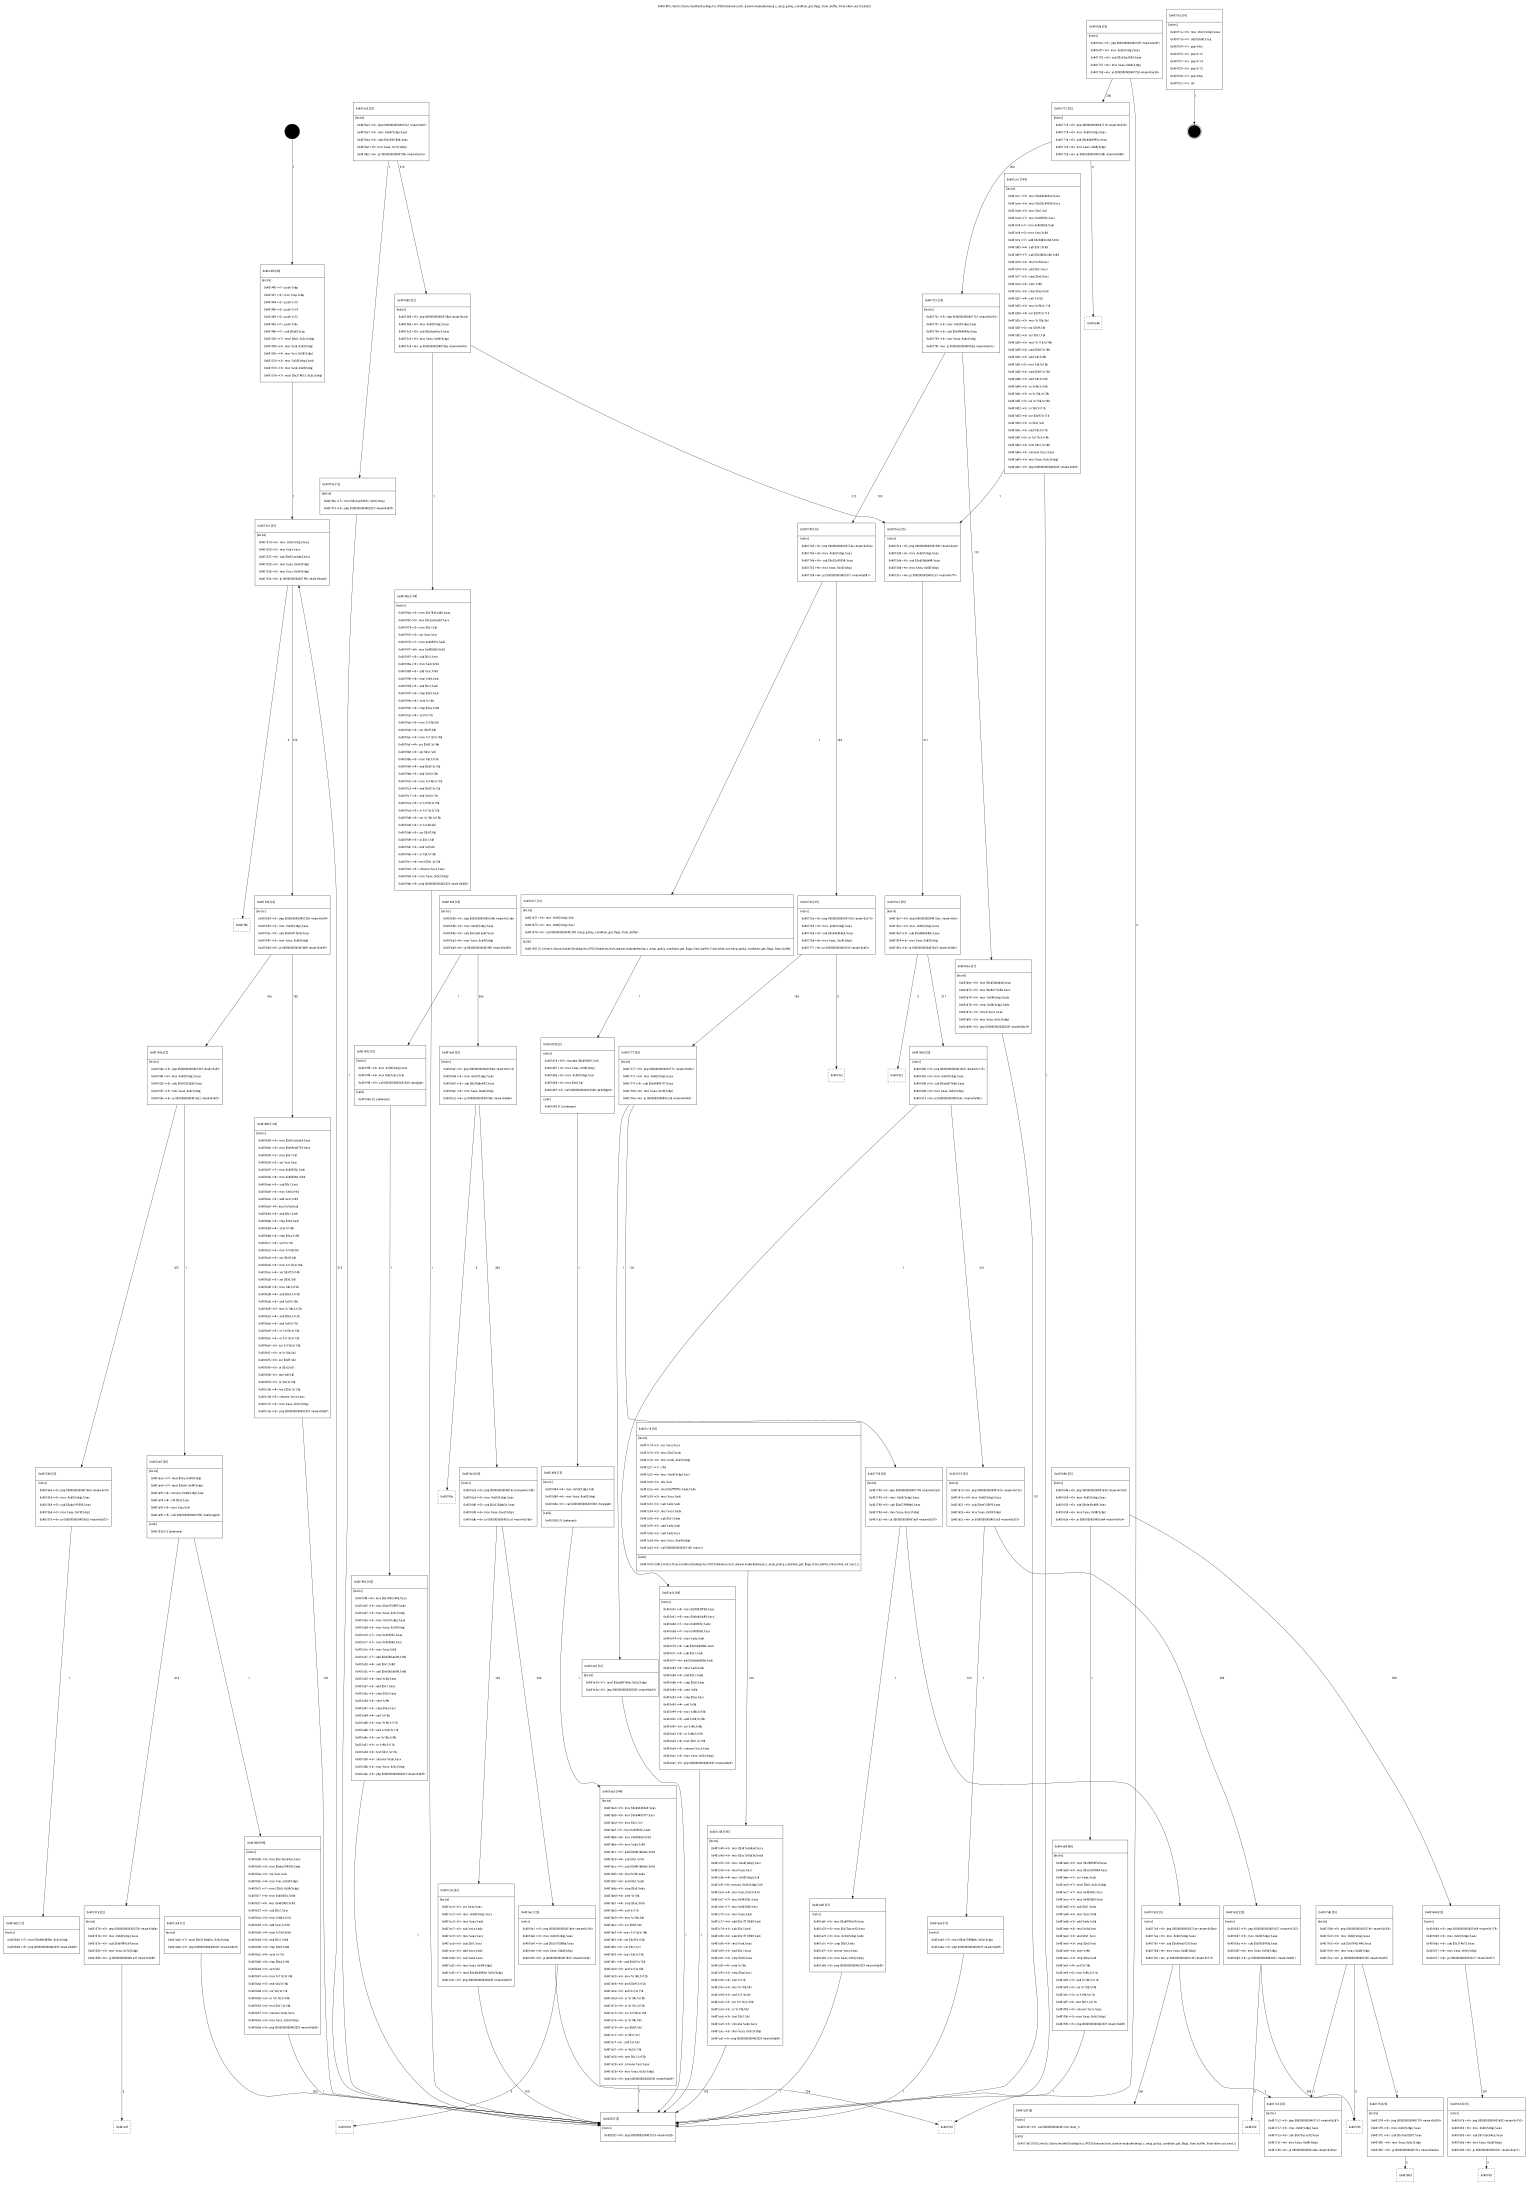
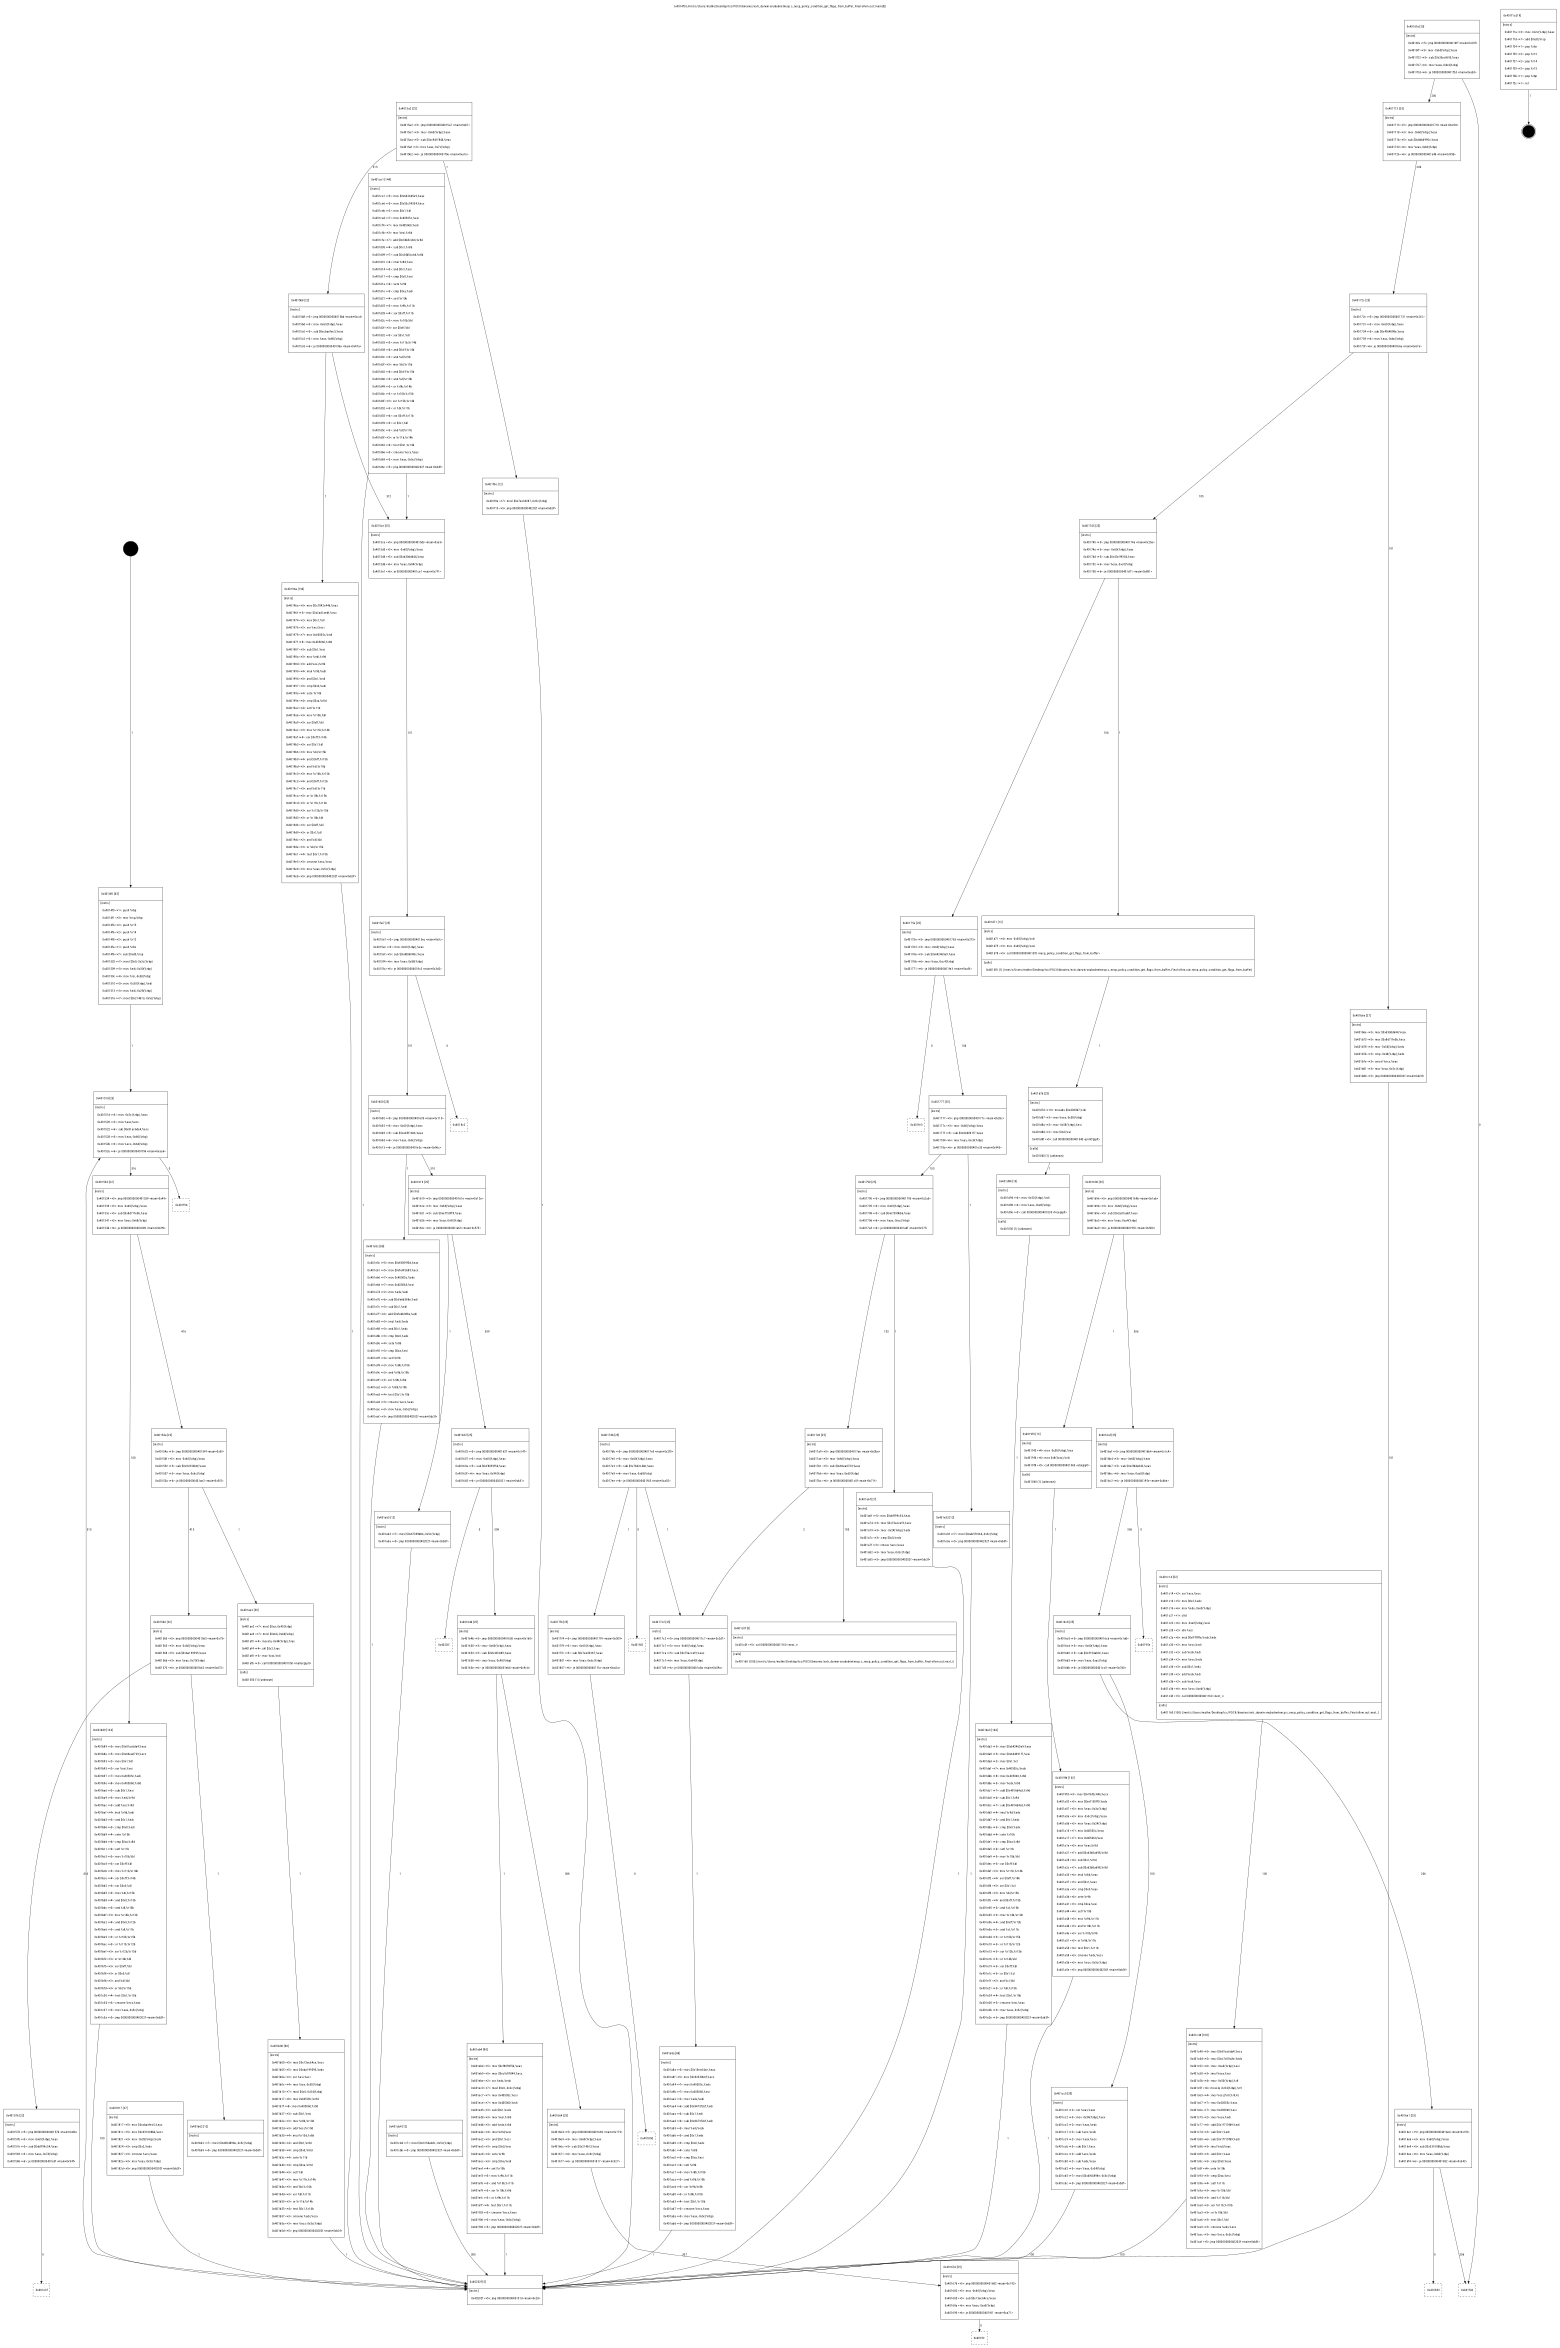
node "0x401e4b": removed
edge "0x401ae2 [30]" -> "0x401576 [22]": now "0x401560 [22]" -> "0x401576 [22]"
edge "0x401632 [25]" -> "0x401f45": now "0x401632 [25]" -> "0x40164b [25]"
node "0x401817 [27]": added
node "0x401a8a [88]": added
